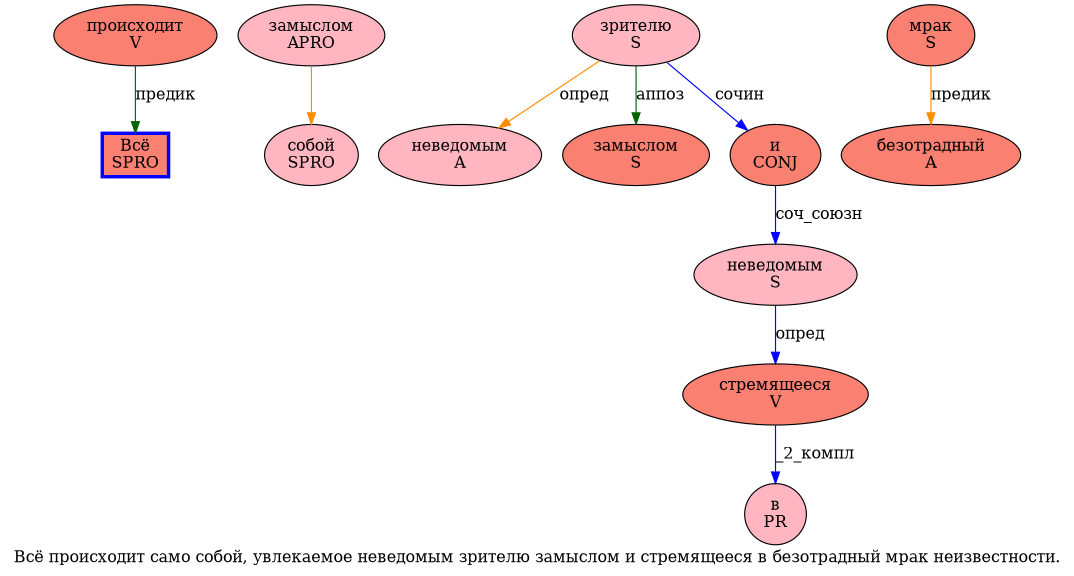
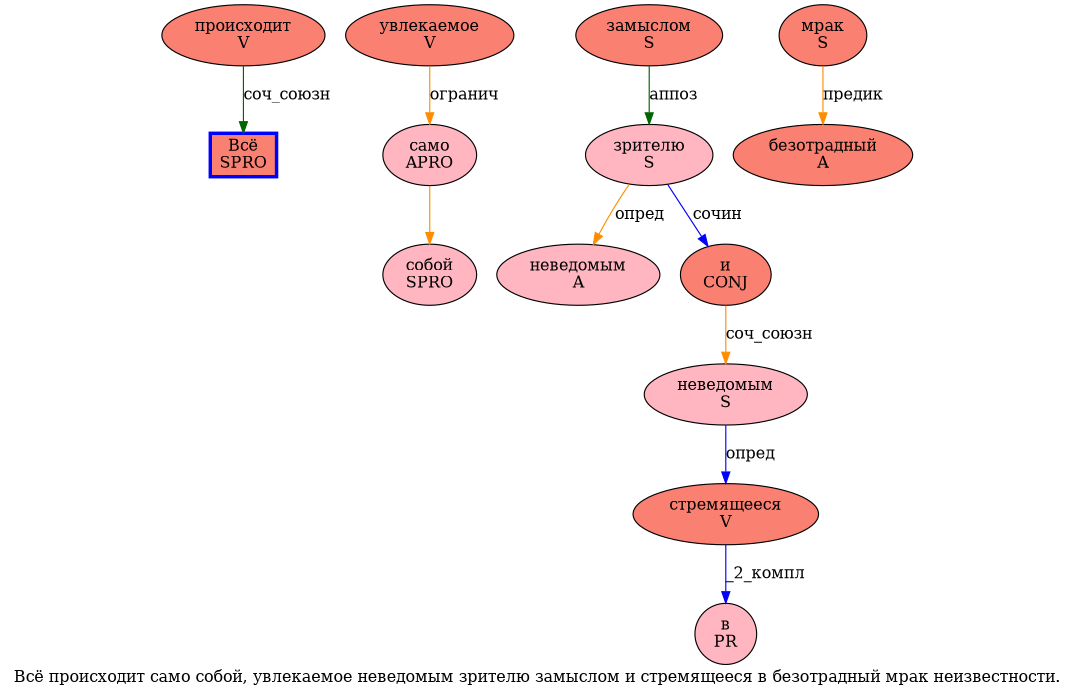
node "замыслом APRO": label "замыслом APRO" -> "само APRO"
node "увлекаемое V": added
edge "зрителю S" -> "замыслом S": reversed
edge "происходит V" -> "Всё SPRO": label "предик" -> "соч_союзн"
edge "и CONJ" -> "неведомым S": color blue -> darkorange
